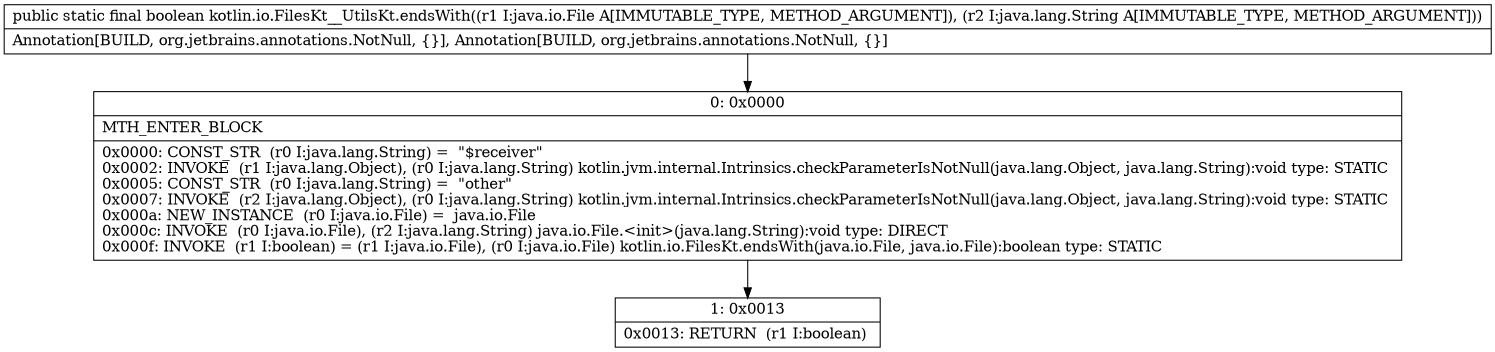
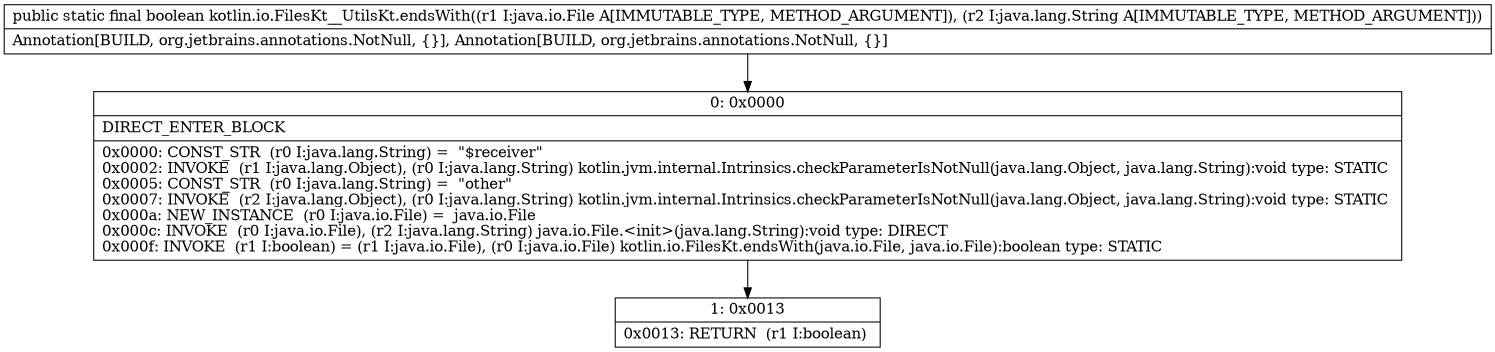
node "0: 0x0000": text "MTH_ENTER_BLOCK" -> "DIRECT_ENTER_BLOCK"
